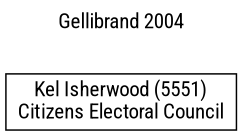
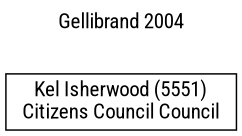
node "Kel Isherwood (5551) Citizens Electoral Council": label "Kel Isherwood (5551) Citizens Electoral Council" -> "Kel Isherwood (5551) Citizens Council Council"
